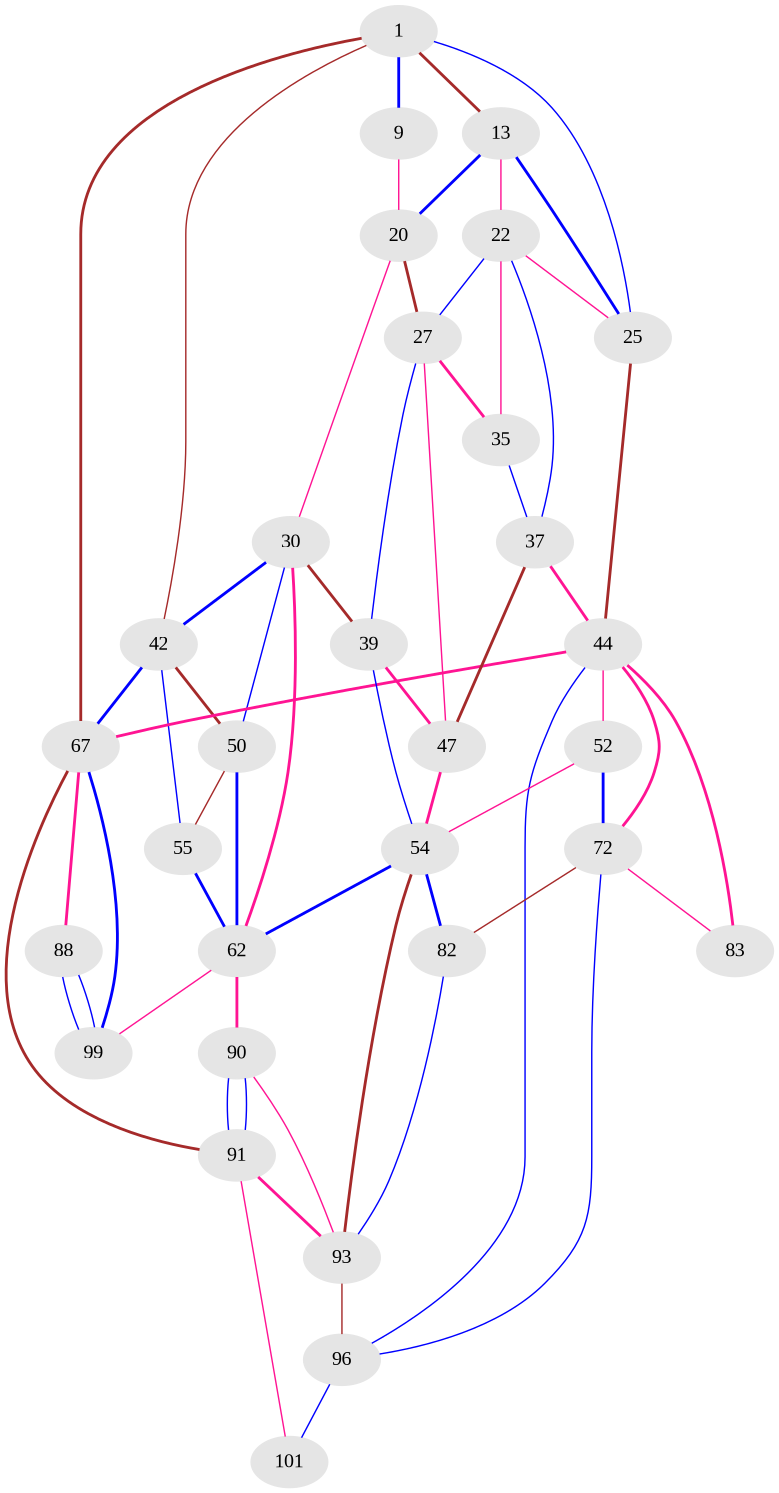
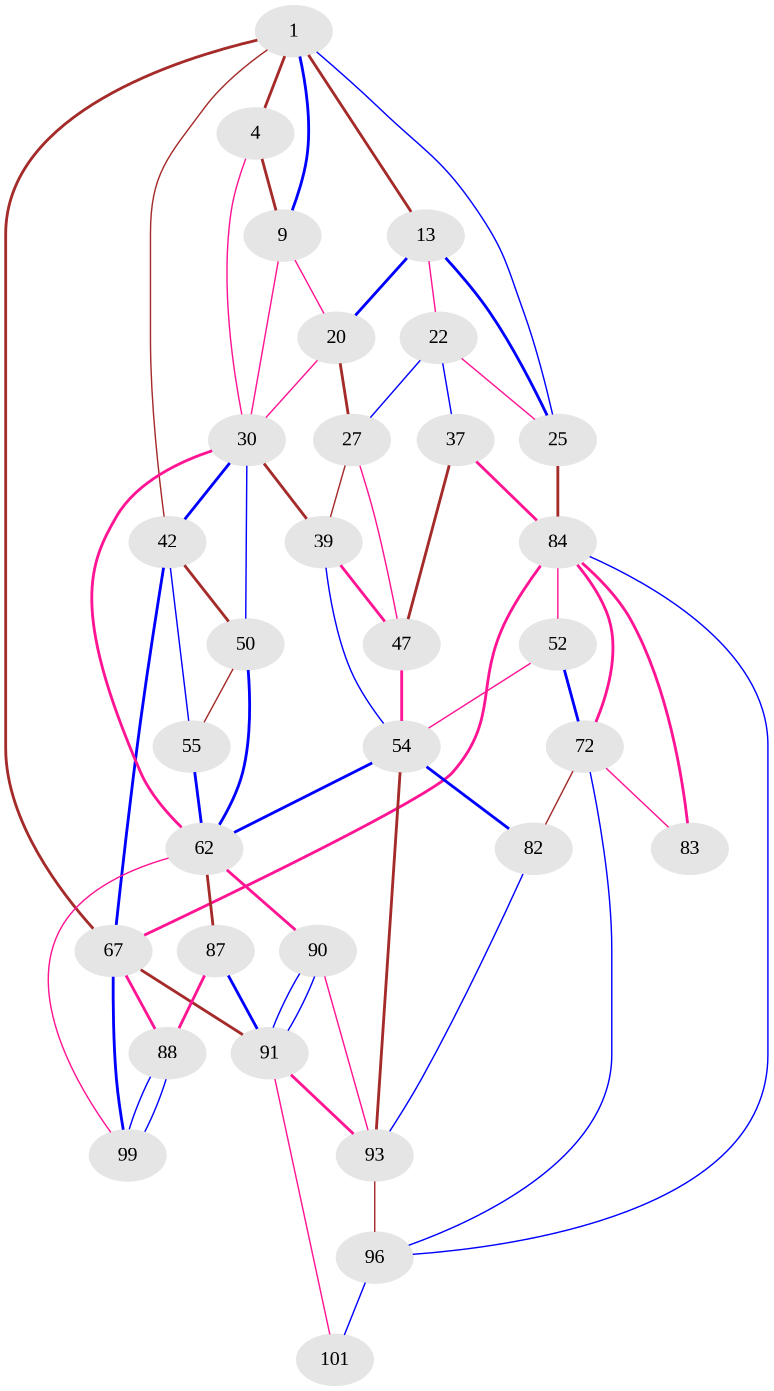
node "4": added
edge "9" -- "30": added
node "35": removed
edge "27" -- "39": color blue -> brown
node "44": label "44" -> "84"
node "87": added
